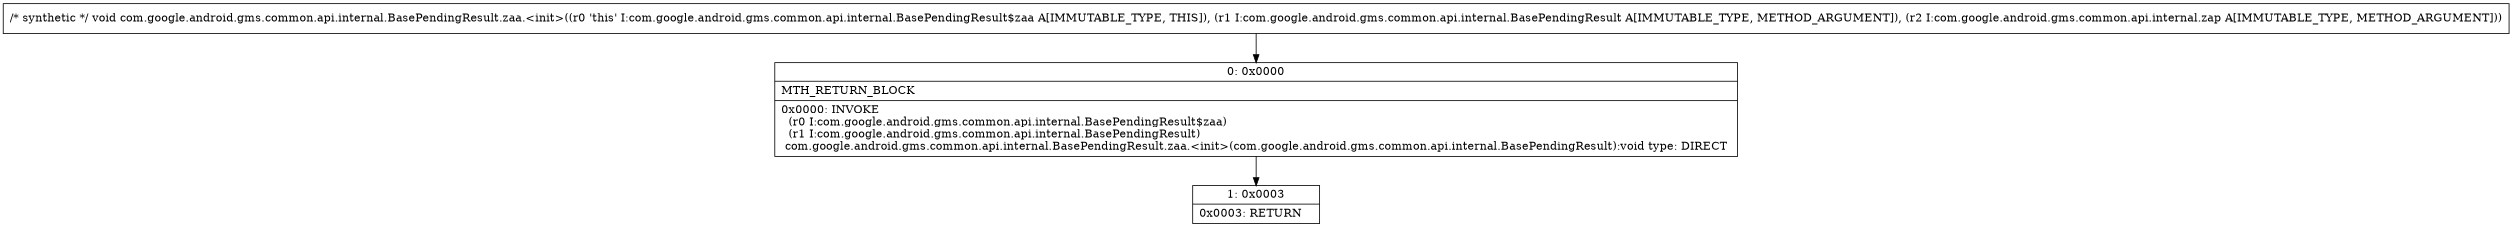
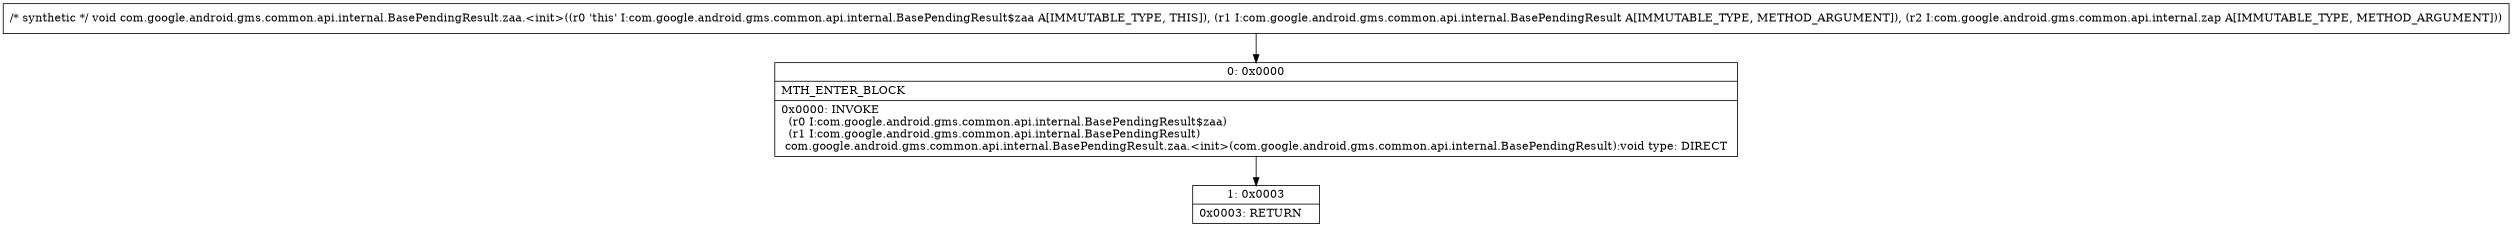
node "0: 0x0000": text "MTH_RETURN_BLOCK" -> "MTH_ENTER_BLOCK"
